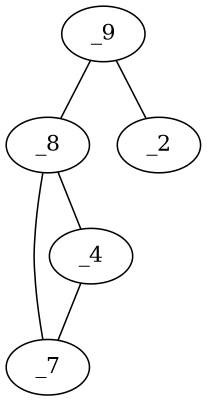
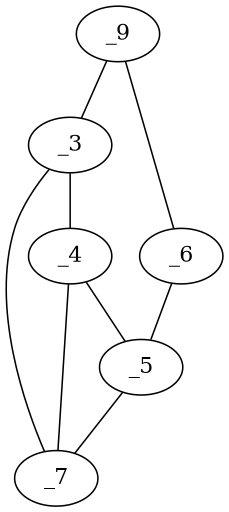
node "_8": label "_8" -> "_3"
node "_2": label "_2" -> "_6"
node "_5": added
